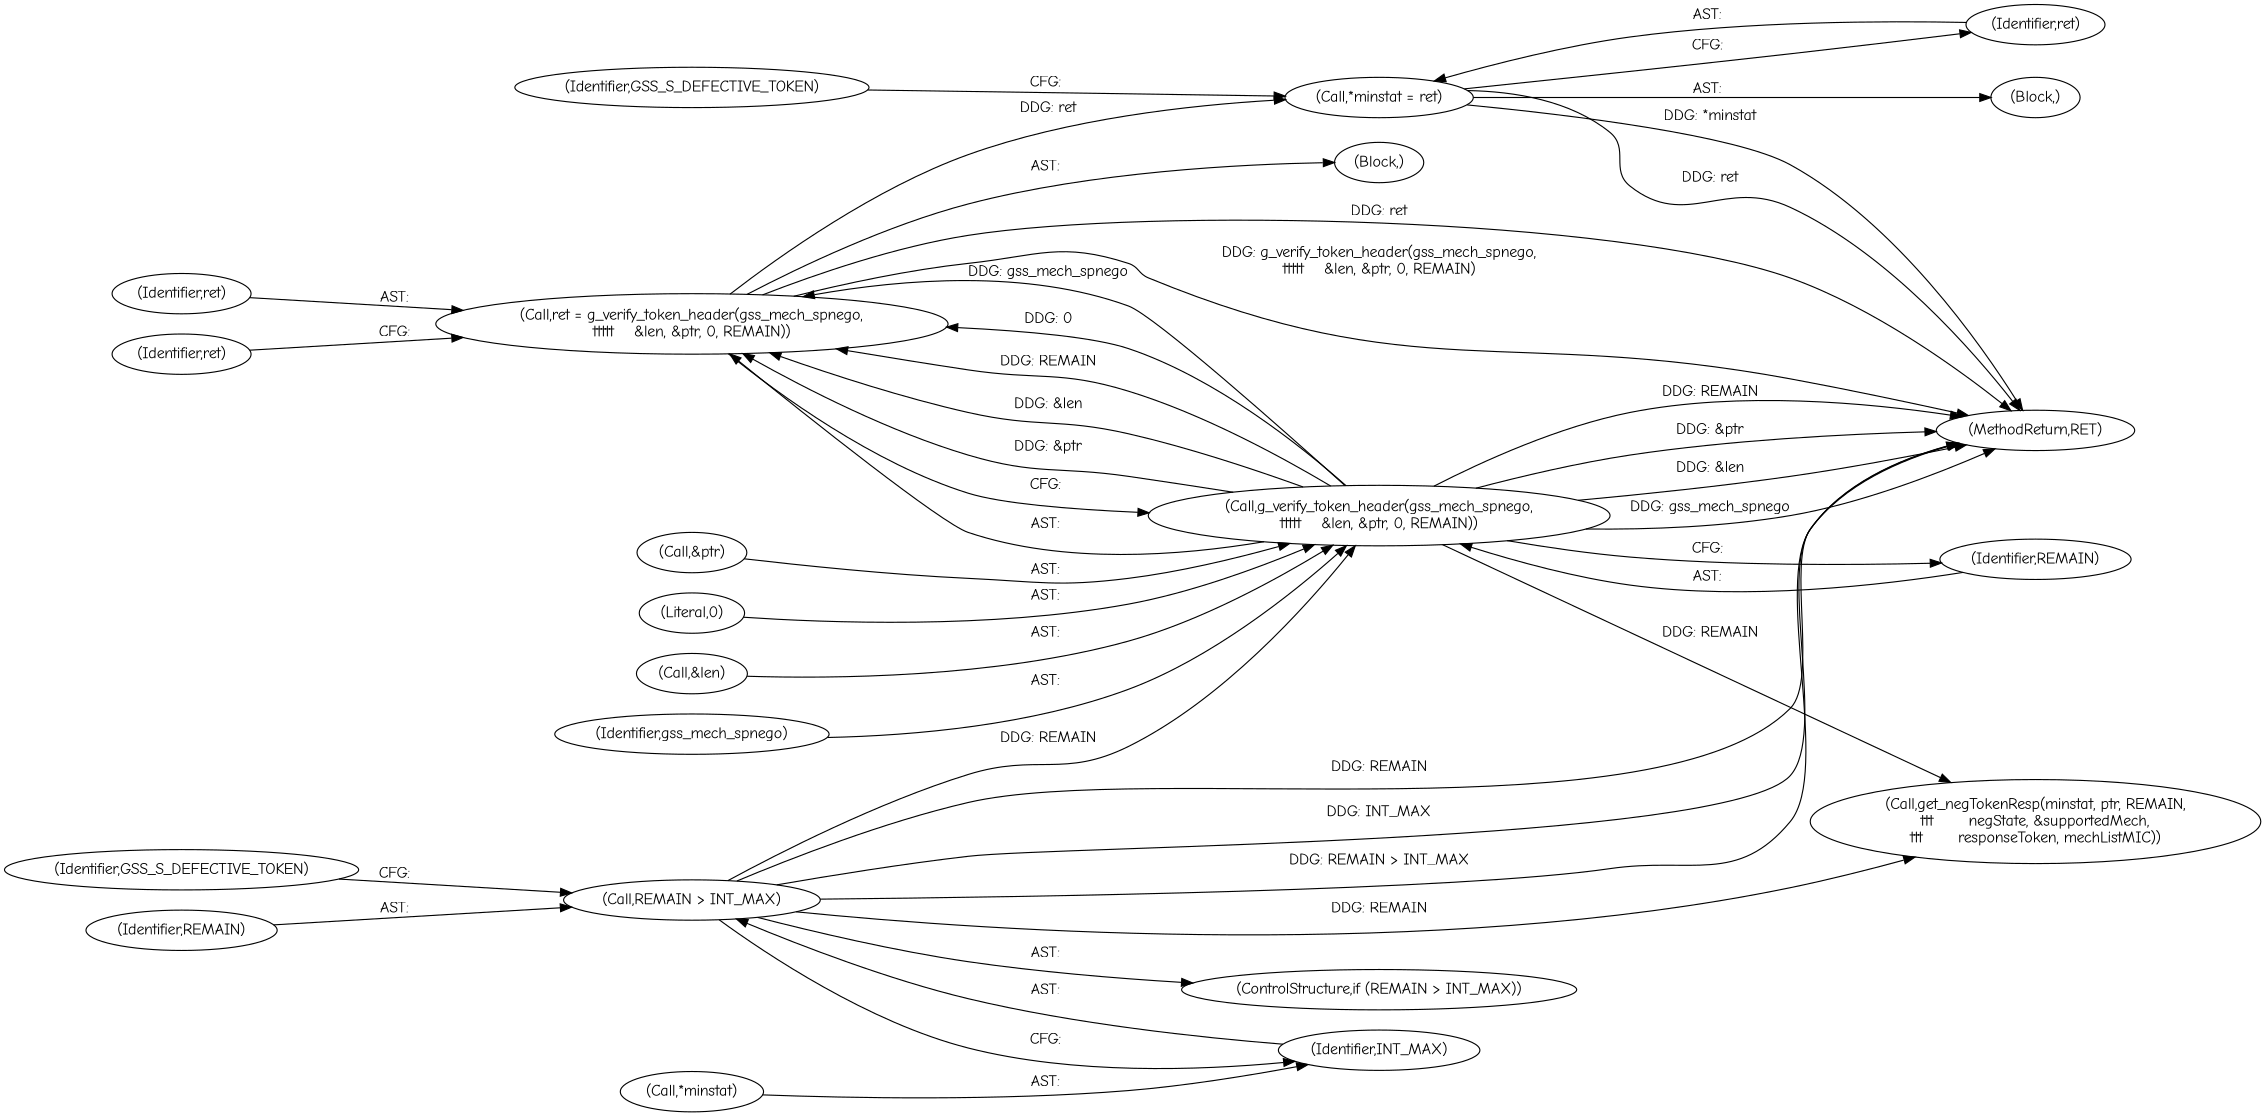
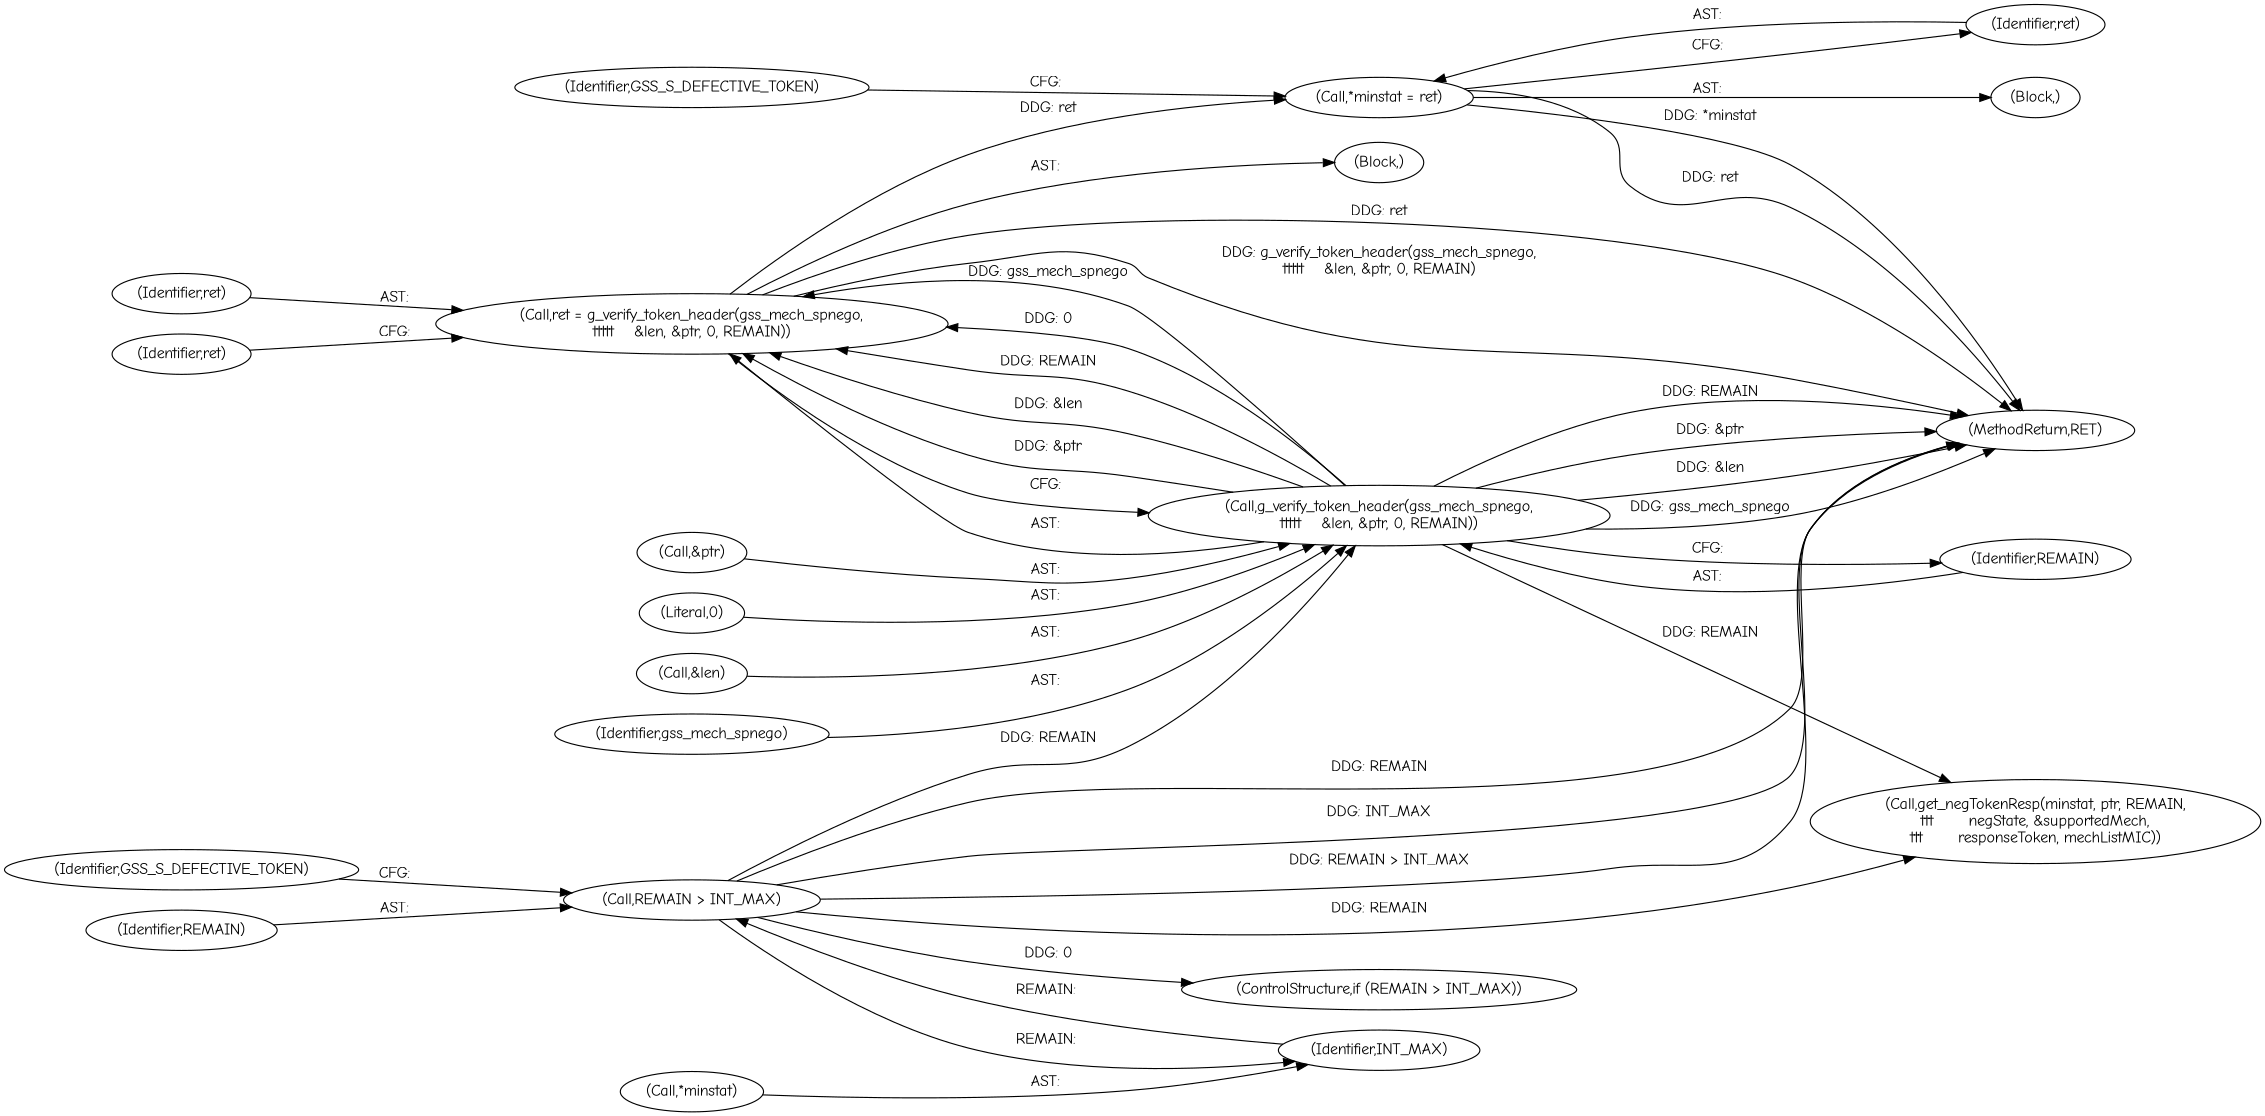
edge "(Call,REMAIN > INT_MAX)" -> "(ControlStructure,if (REMAIN > INT_MAX))": label "AST: " -> "DDG: 0"
edge "(Identifier,INT_MAX)" -> "(Call,REMAIN > INT_MAX)": label "AST: " -> "REMAIN: "
edge "(Call,REMAIN > INT_MAX)" -> "(Identifier,INT_MAX)": label "CFG: " -> "REMAIN: "
